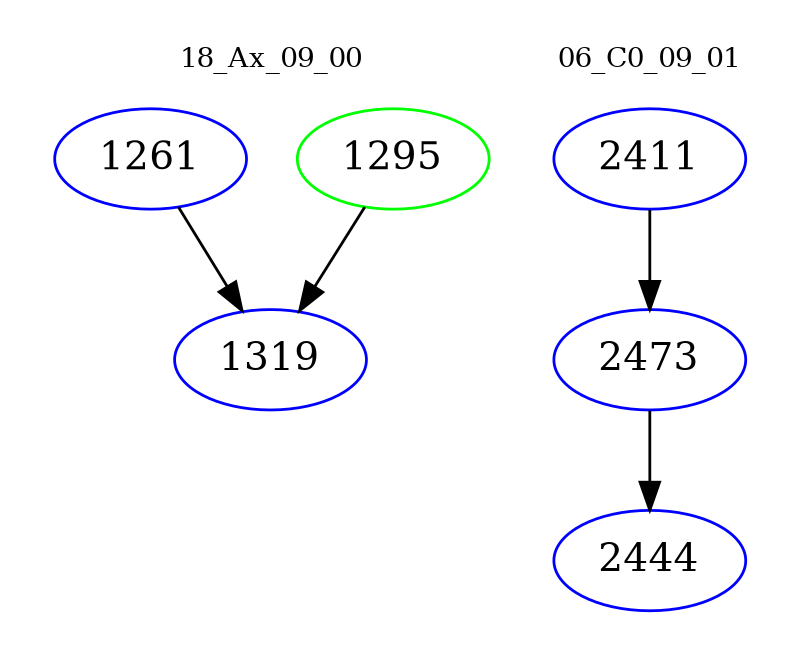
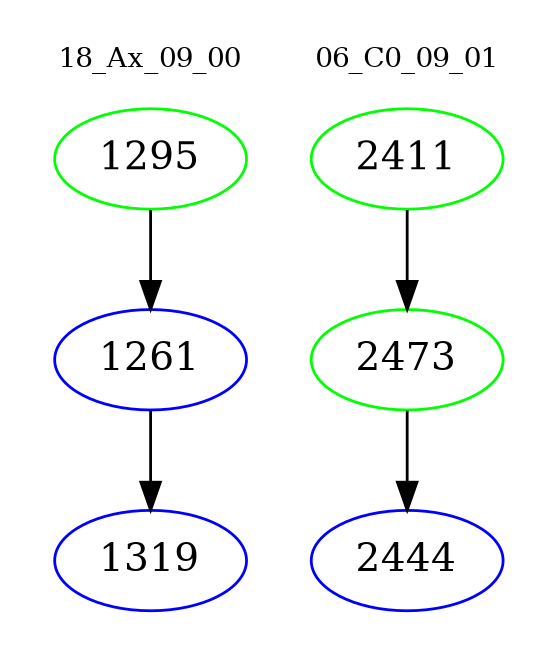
node "2411": color blue -> green
edge "1295" -> "1319": now "1295" -> "1261"
node "2473": color blue -> green
